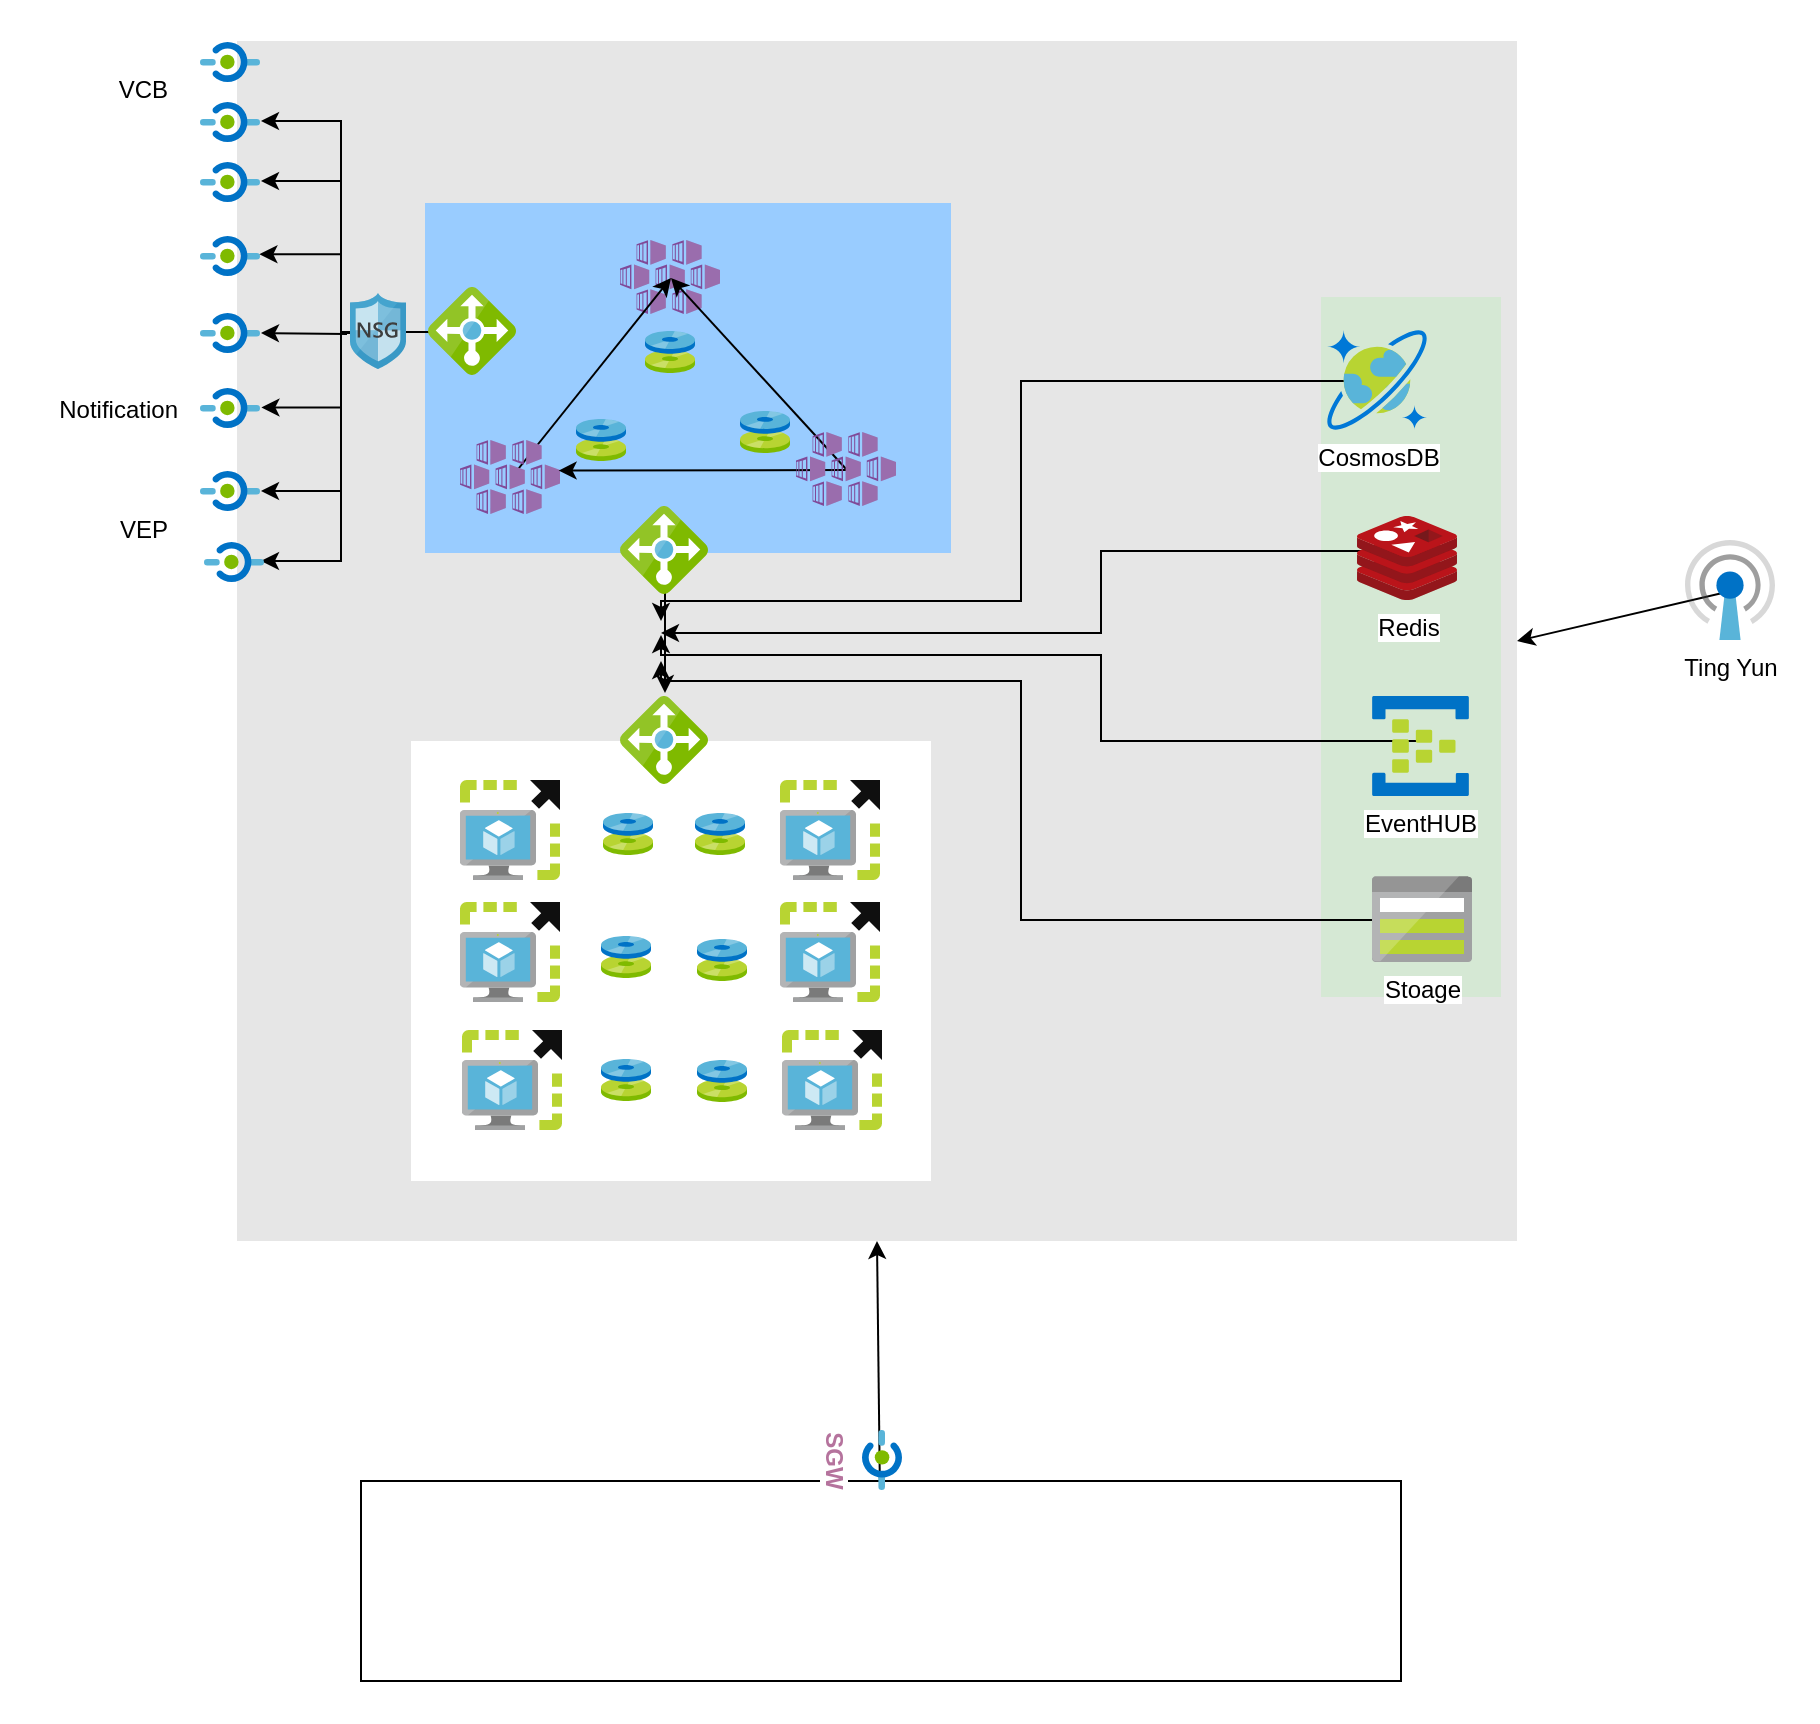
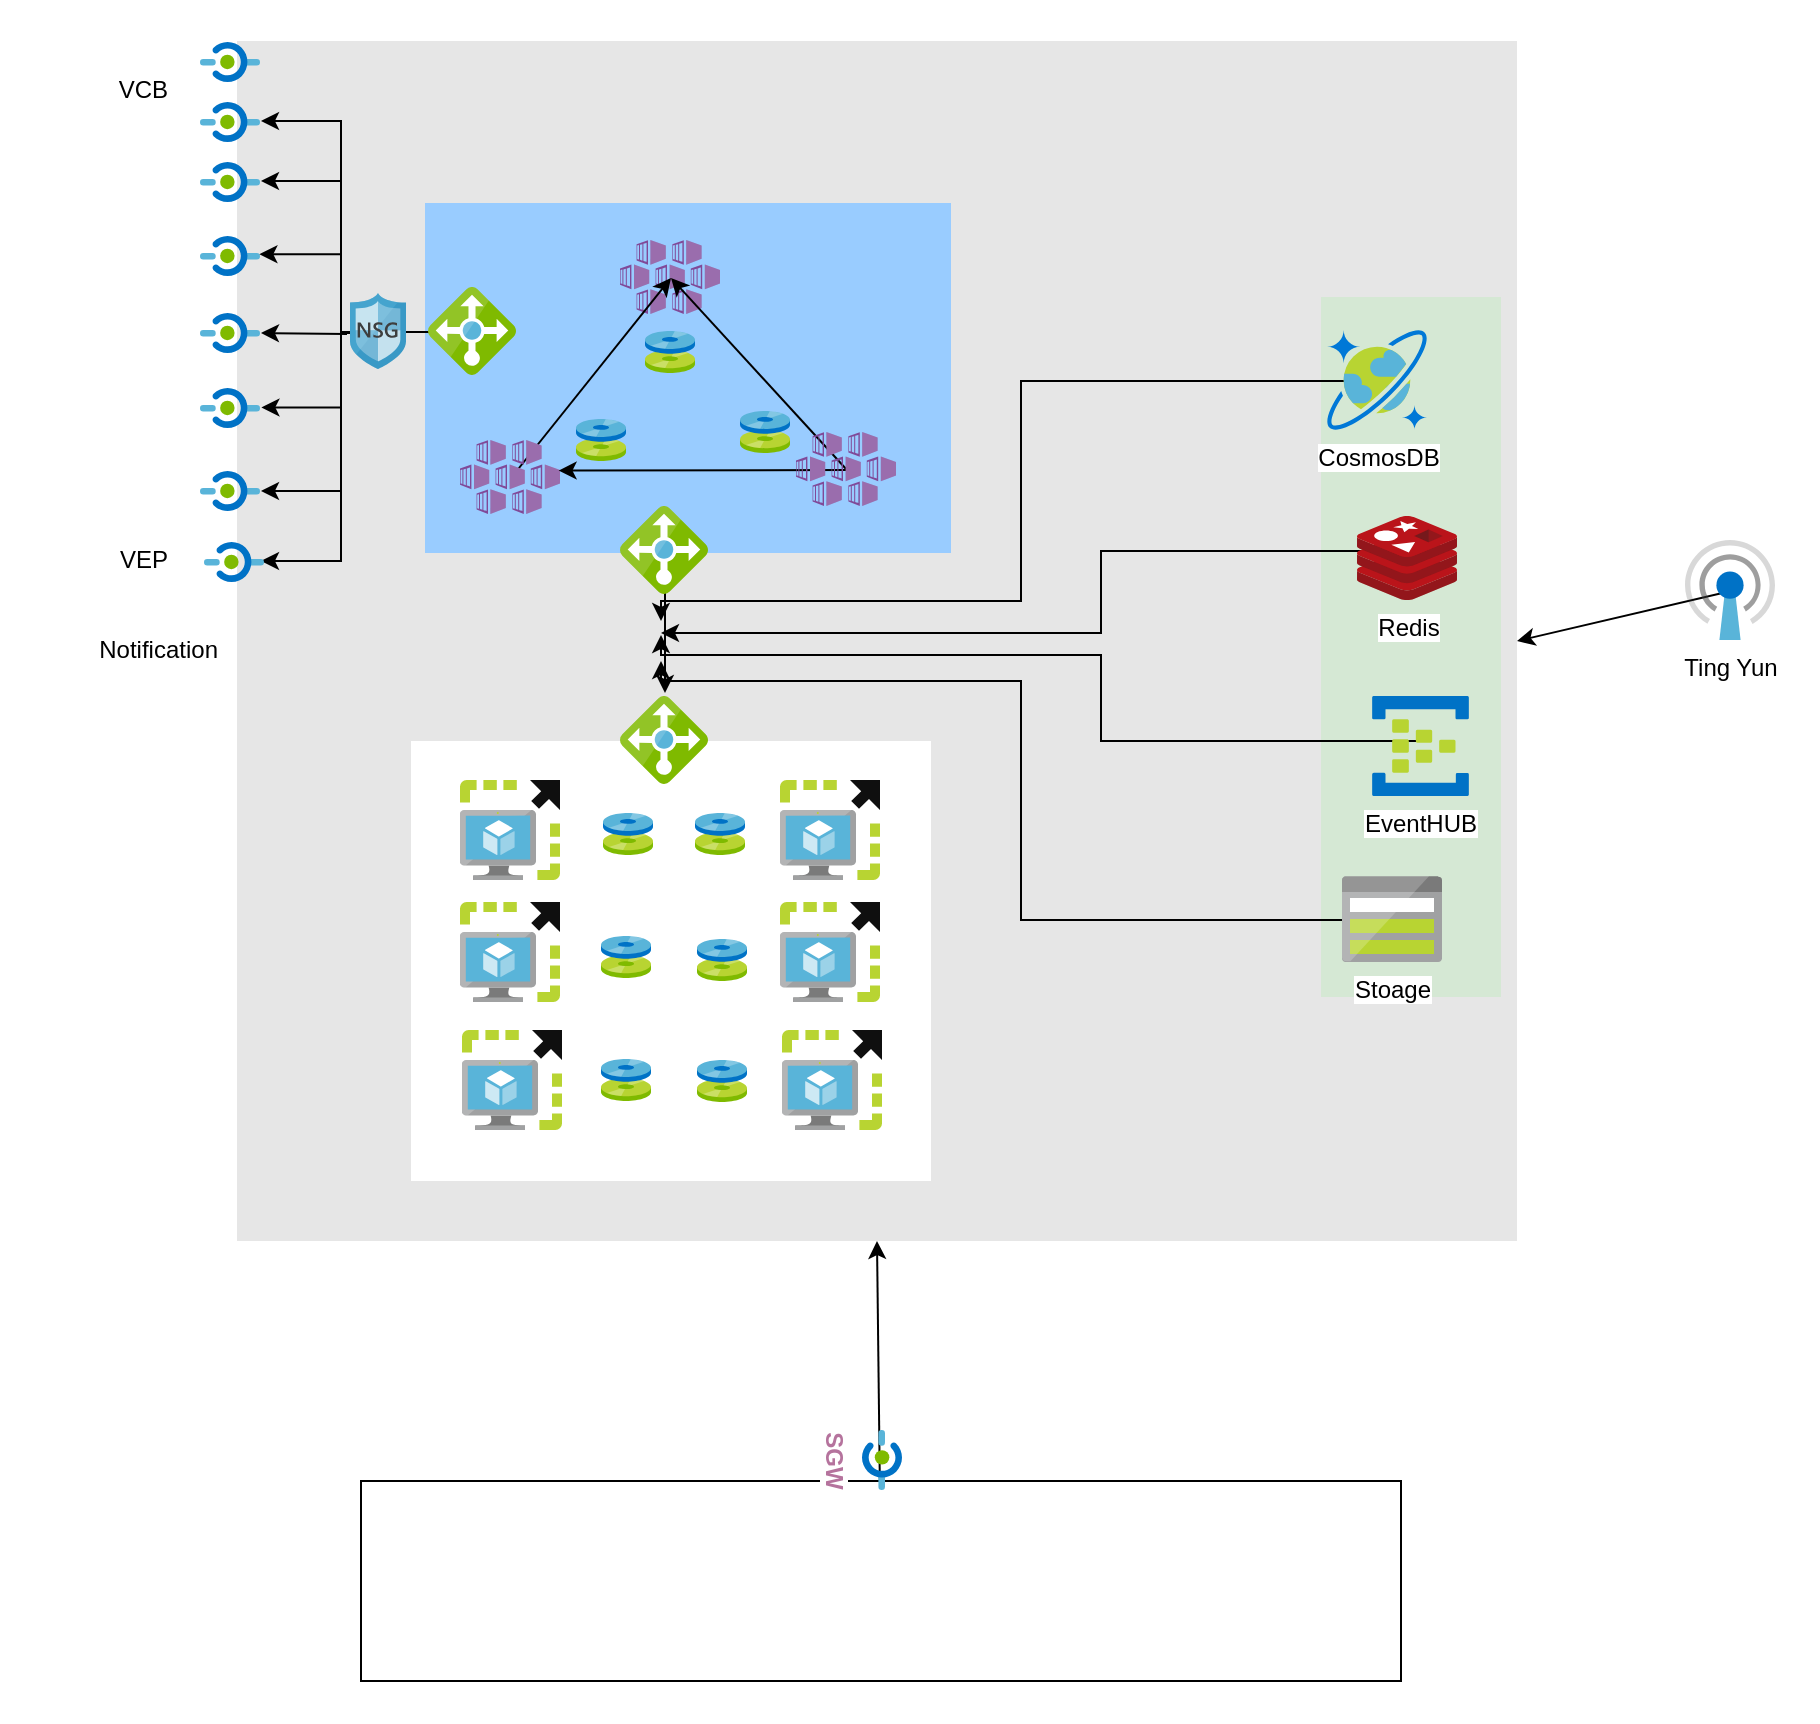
node "Notification": moved (111, 411) -> (151, 651)
node "VEP": moved (131, 531) -> (131, 561)
node "Stoage": moved (1423, 920) -> (1393, 920)
